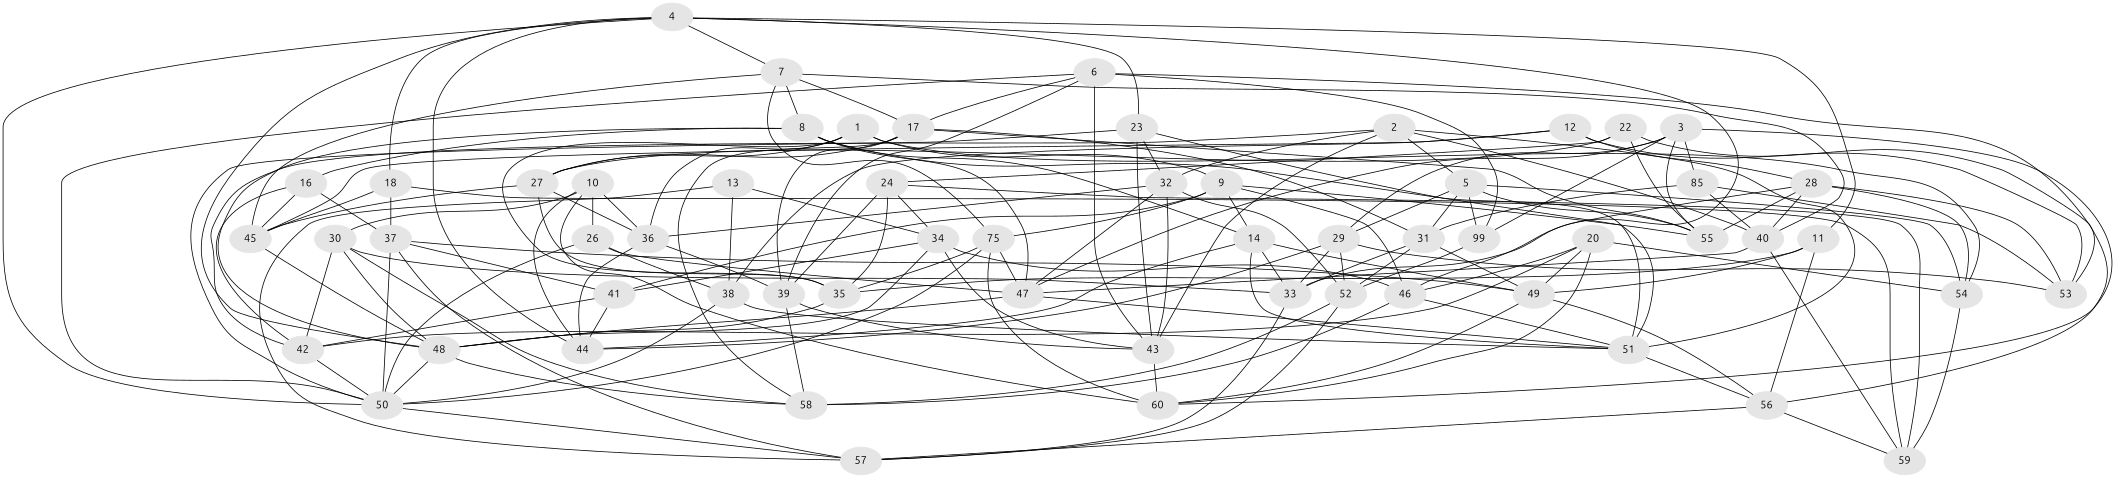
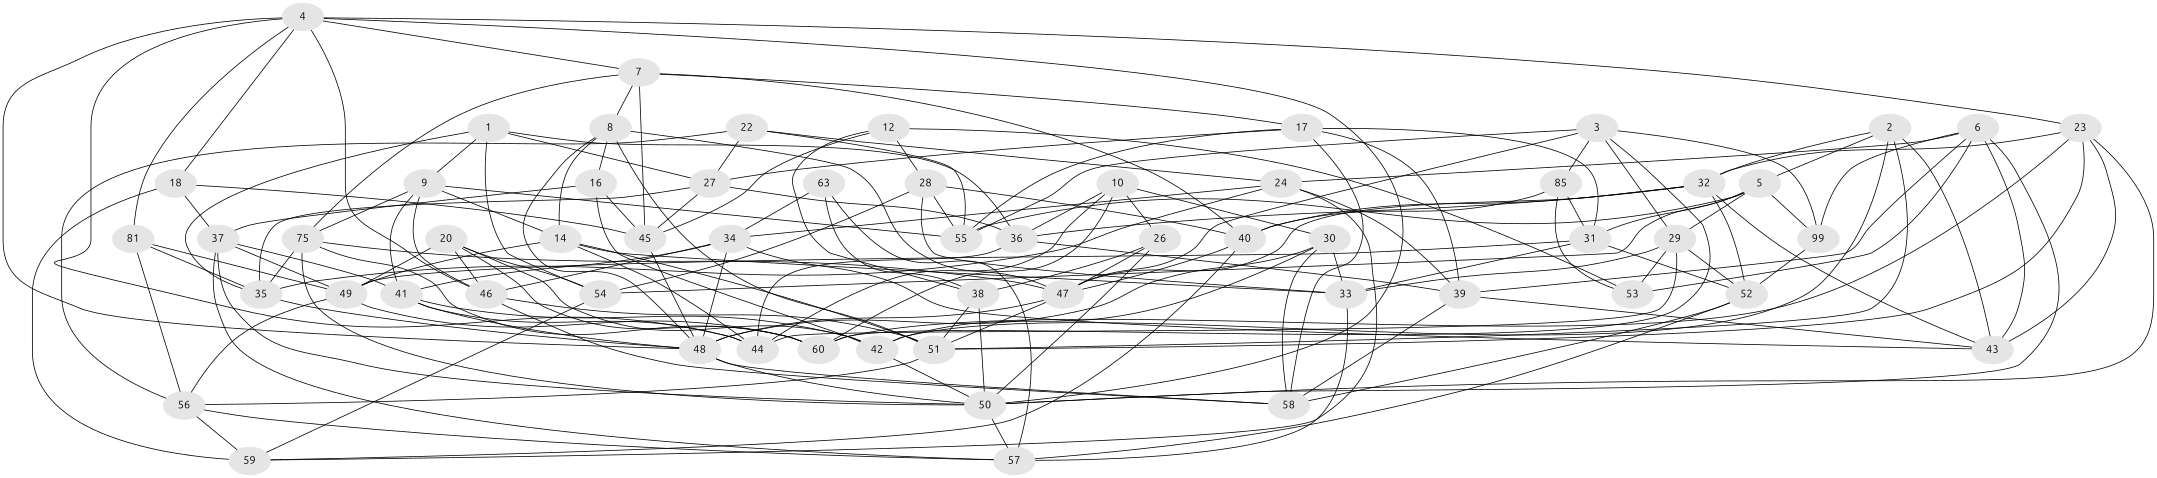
edge "6" -- "17": now "6" -- "24"
edge "2" -- "40": now "32" -- "40"
node "13": label "13" -> "63"
edge "28" -- "53": removed
node "11": label "11" -> "81"
edge "41" -- "48": added
edge "43" -- "60": now "23" -- "60"
